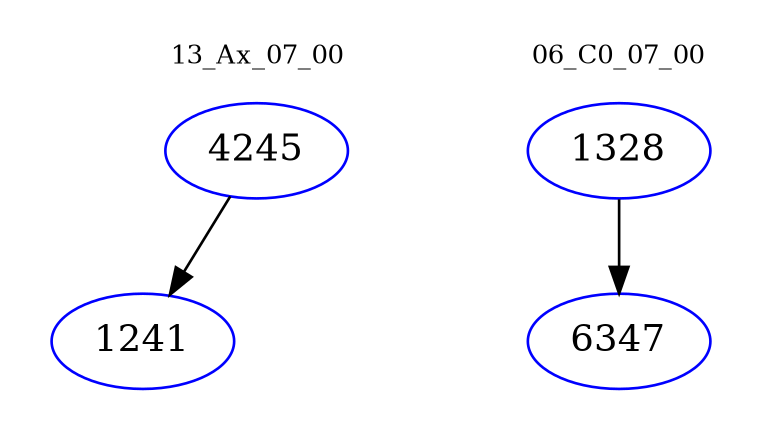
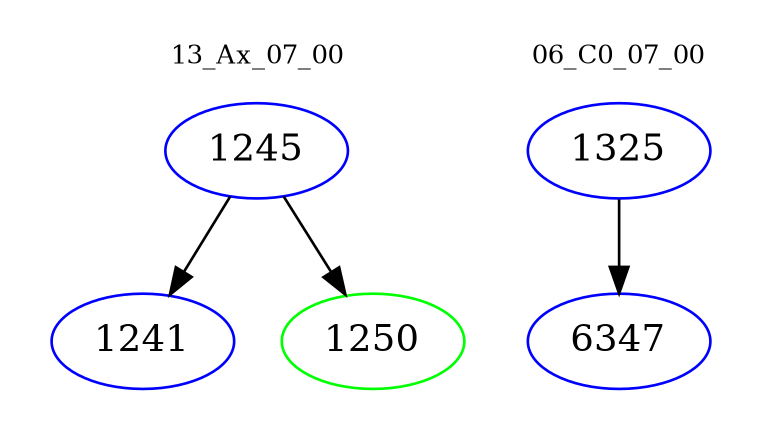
node "4245": label "4245" -> "1245"
node "1328": label "1328" -> "1325"
node "1250": added
